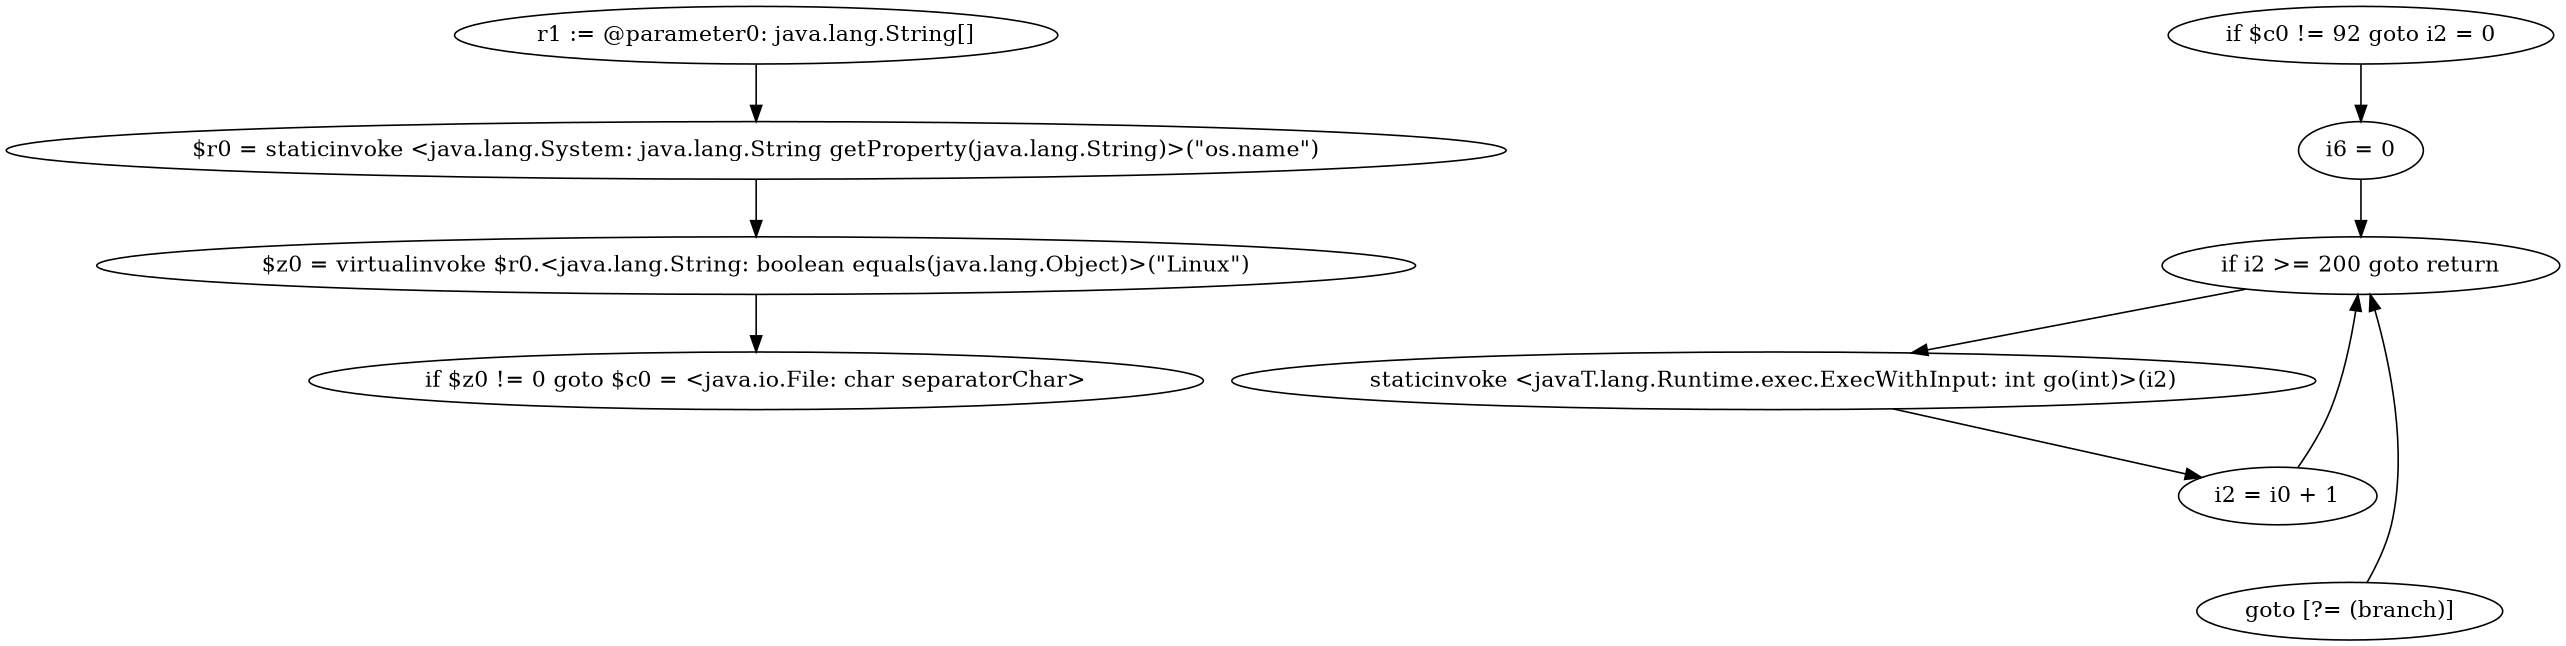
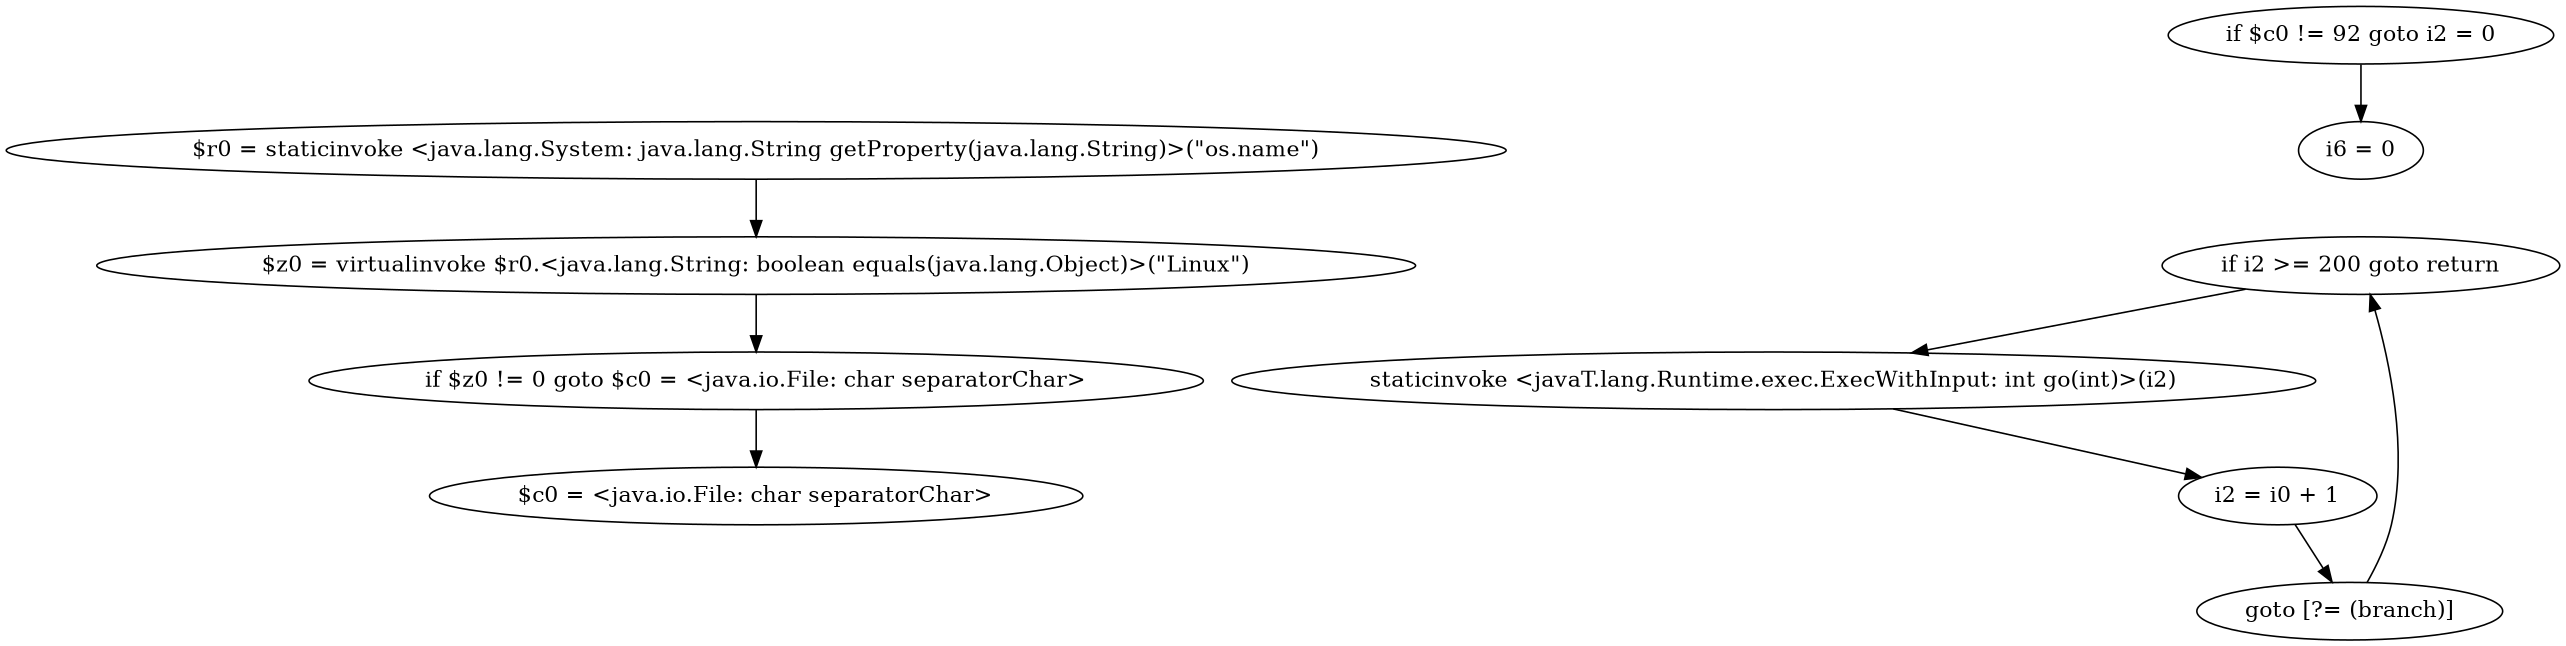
node "r1 := @parameter0: java.lang.String[]": removed
edge "i6 = 0" -> "if i2 >= 200 goto return": removed
edge "i2 = i0 + 1" -> "if i2 >= 200 goto return": now "i2 = i0 + 1" -> "goto [?= (branch)]"
node "$c0 = <java.io.File: char separatorChar>": added
